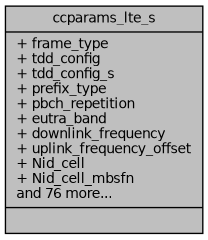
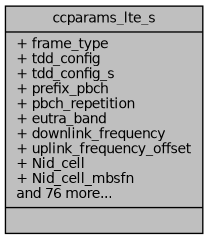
node "ccparams_lte_s": text "+ prefix_type" -> "+ prefix_pbch"
